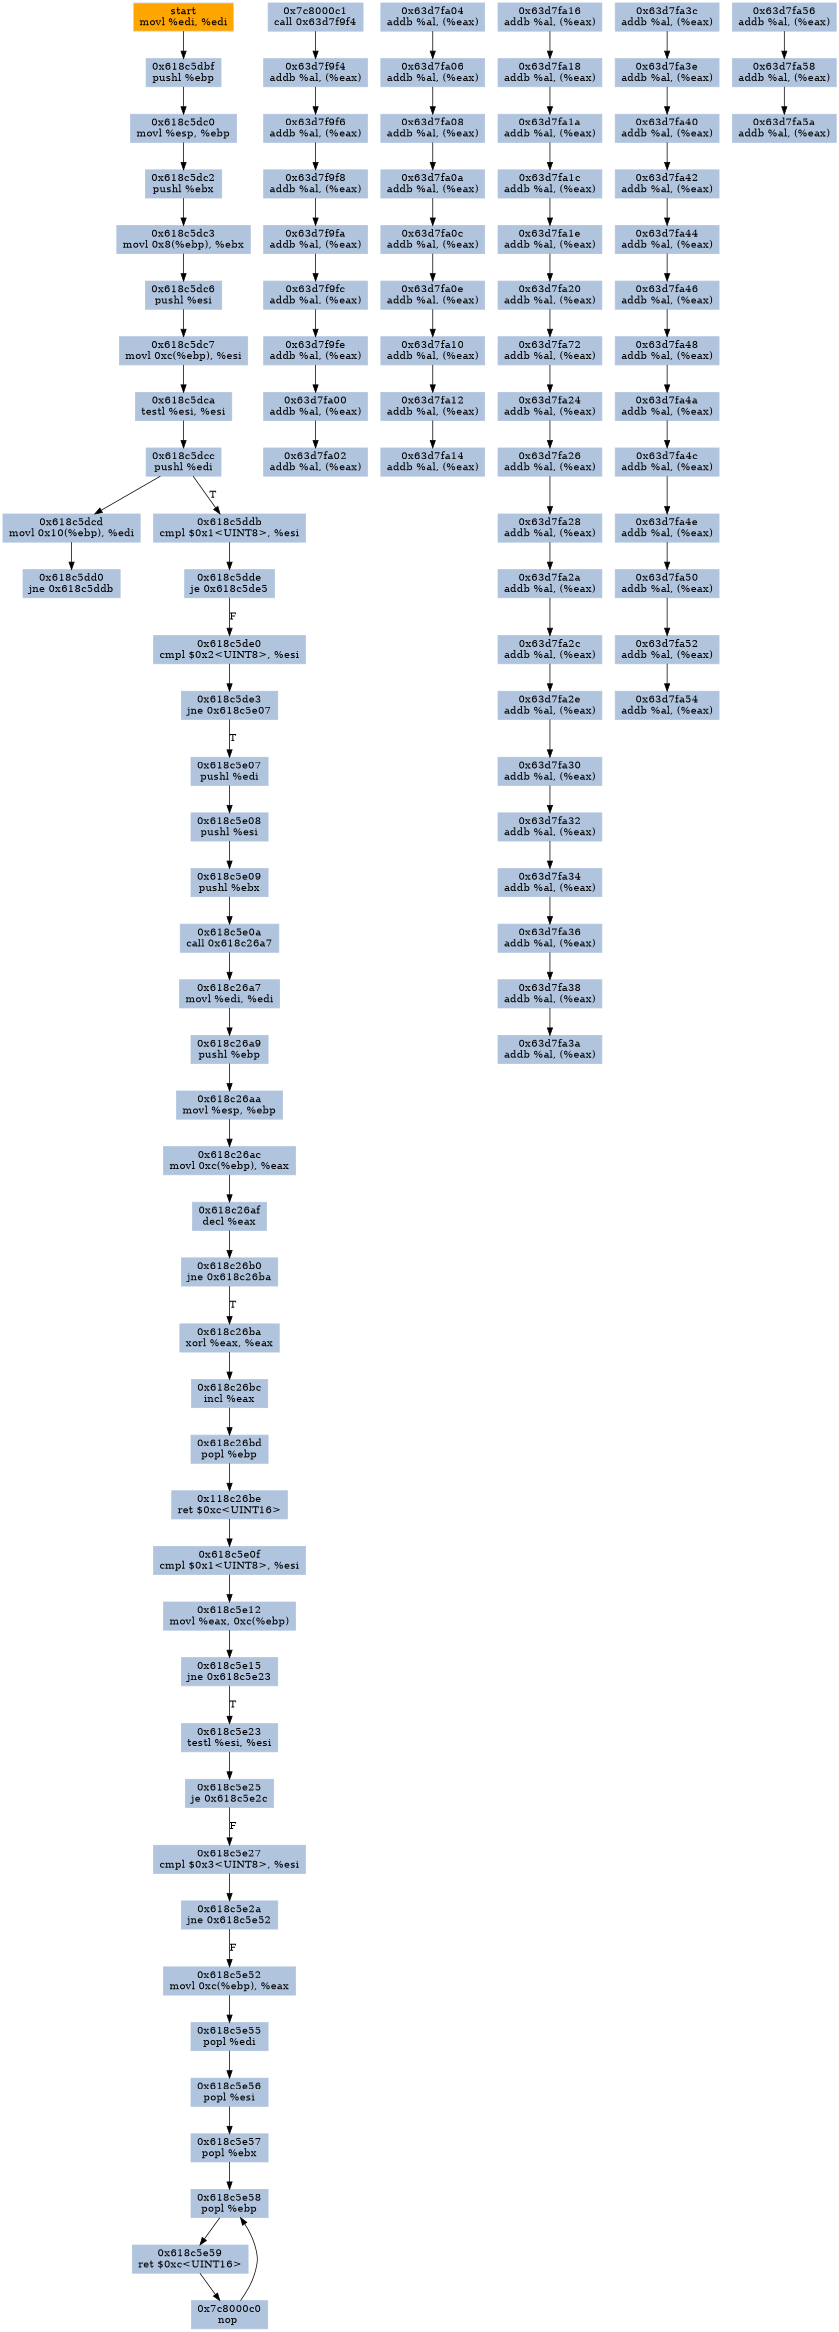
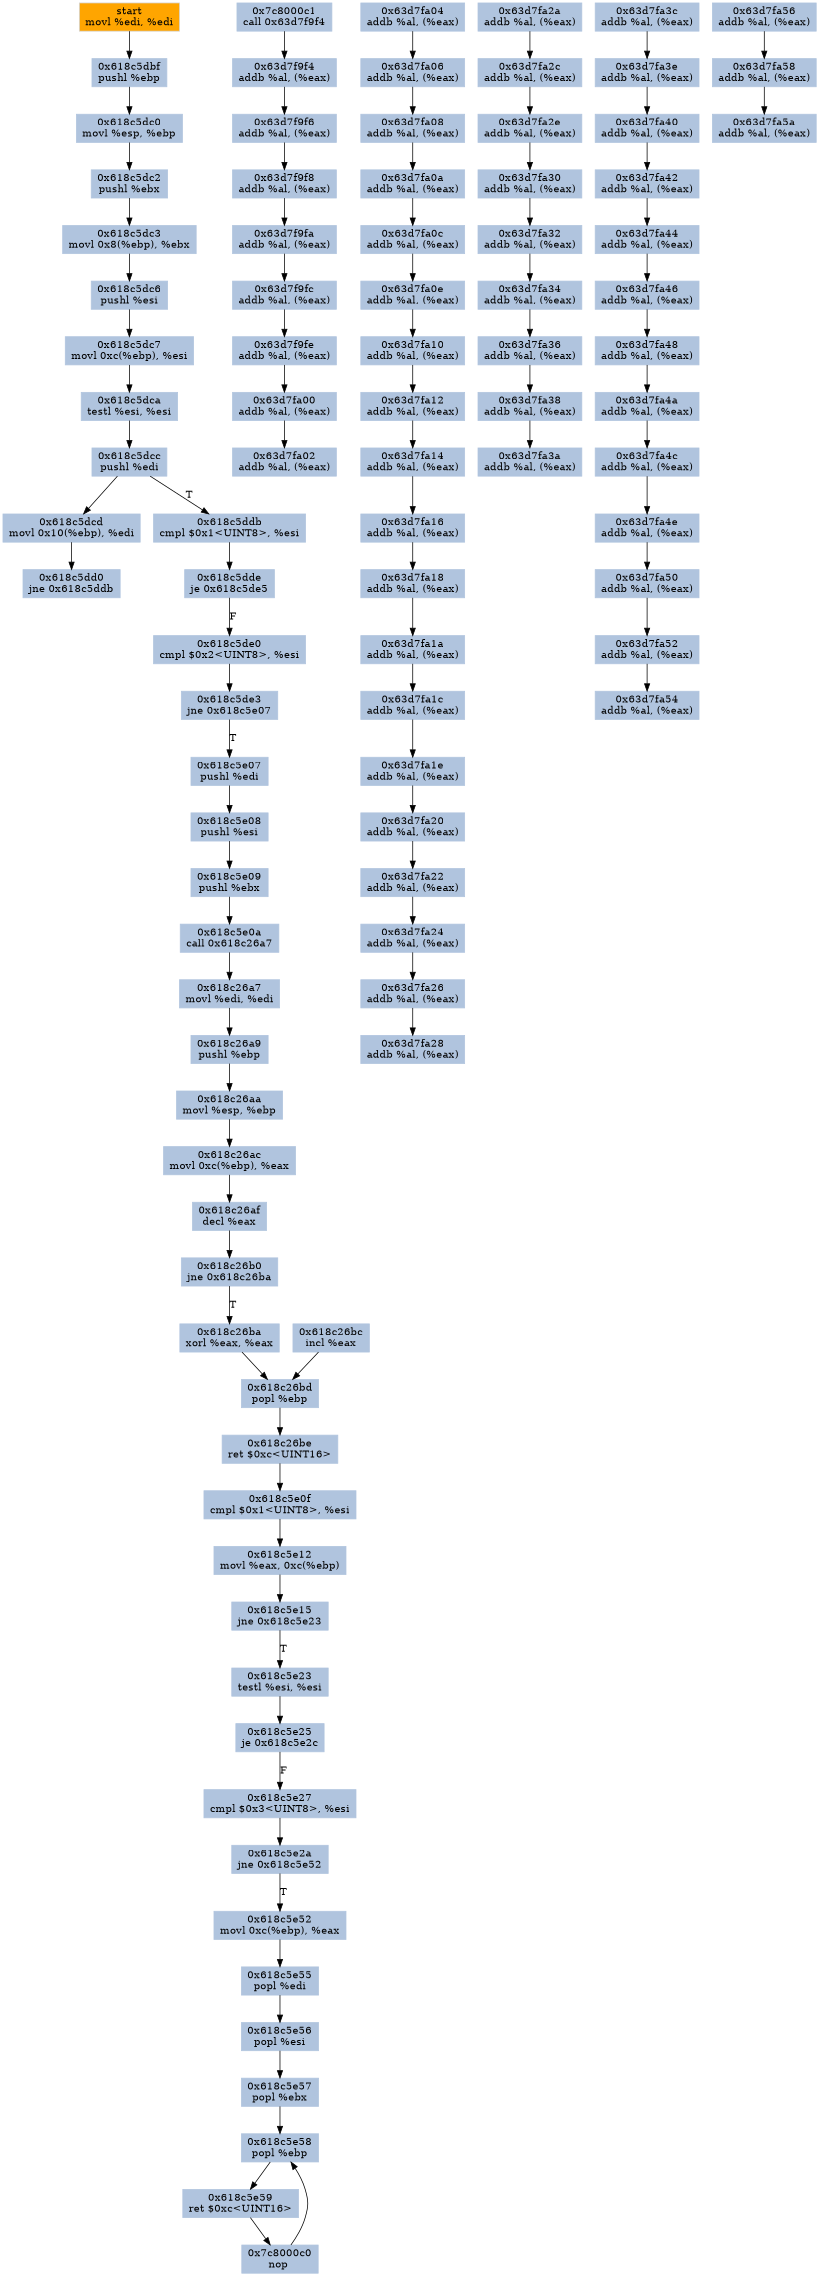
node "0x63d7fa72 addb %al, (%eax)": label "0x63d7fa72 addb %al, (%eax)" -> "0x63d7fa22 addb %al, (%eax)"
edge "0x63d7fa14 addb %al, (%eax)" -> "0x63d7fa16 addb %al, (%eax)": added
edge "0x63d7fa28 addb %al, (%eax)" -> "0x63d7fa2a addb %al, (%eax)": removed
edge "0x618c26ba xorl %eax, %eax" -> "0x618c26bc incl %eax": now "0x618c26ba xorl %eax, %eax" -> "0x618c26bd popl %ebp"
node "0x118c26be ret $0xc<UINT16>": label "0x118c26be ret $0xc<UINT16>" -> "0x618c26be ret $0xc<UINT16>"
edge "0x618c5e2a jne 0x618c5e52" -> "0x618c5e52 movl 0xc(%ebp), %eax": label "F" -> "T"
